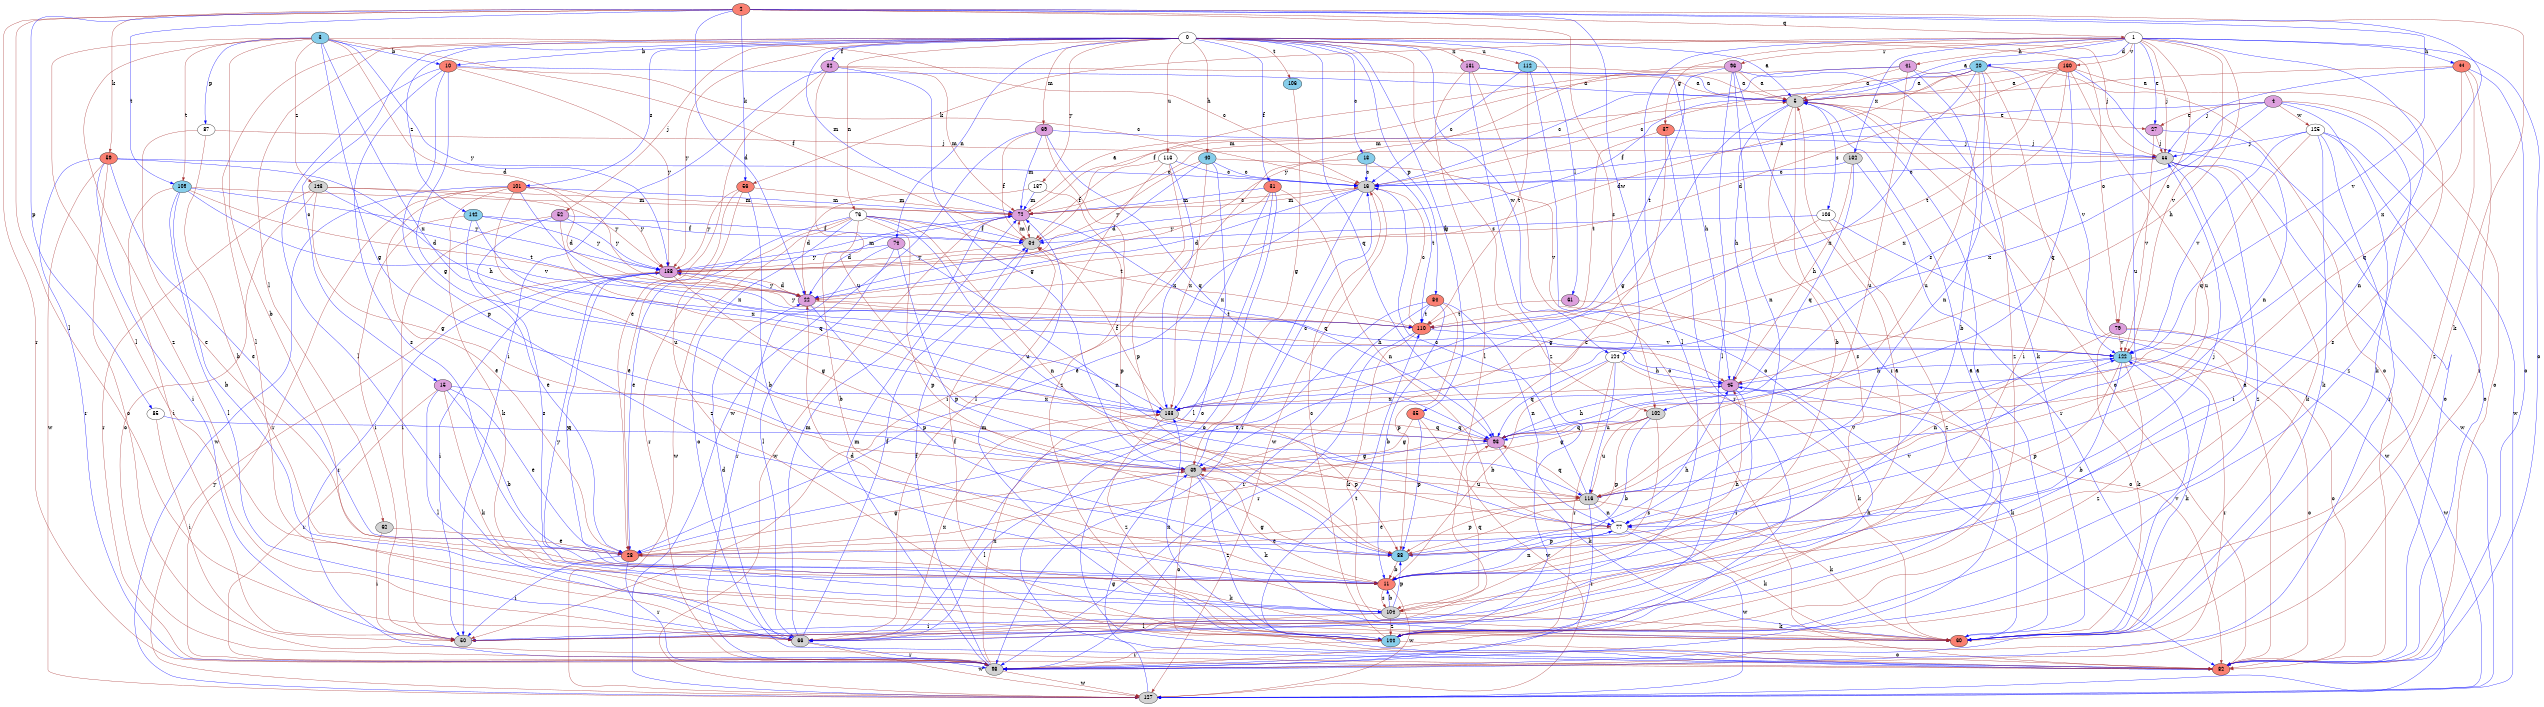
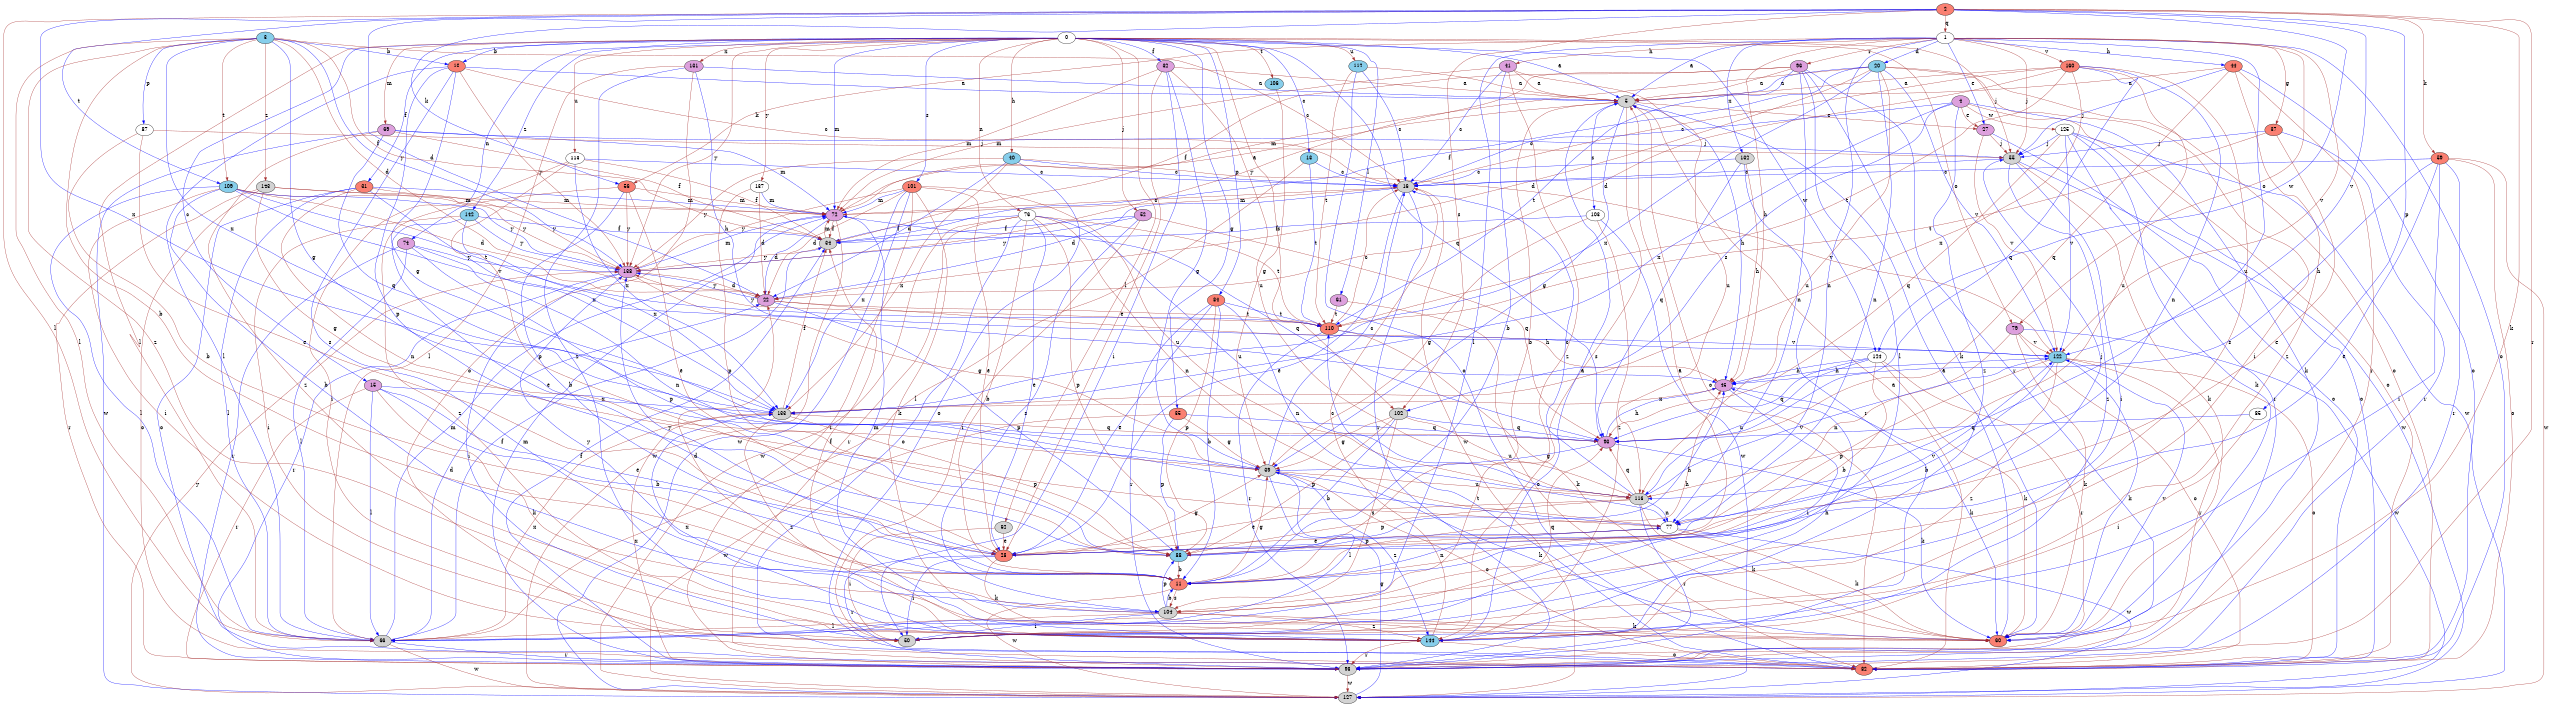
edge "143" -> "110": now "109" -> "110"
